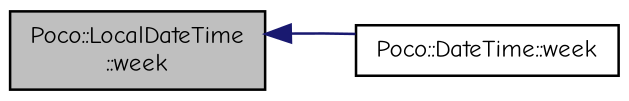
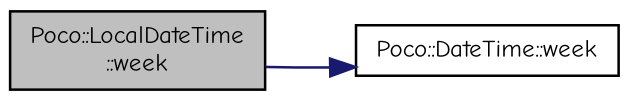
edge "Poco::DateTime::week" -> "Poco::LocalDateTime ::week": reversed
